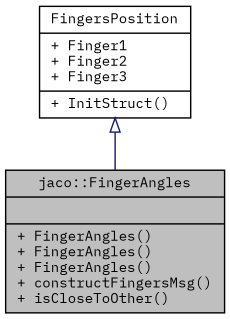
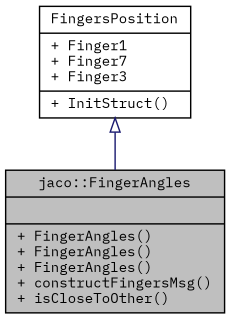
node "FingersPosition": text "+ Finger2" -> "+ Finger7"
